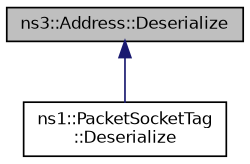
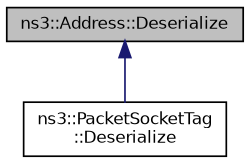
node "ns1::PacketSocketTag ::Deserialize": label "ns1::PacketSocketTag ::Deserialize" -> "ns3::PacketSocketTag ::Deserialize"
